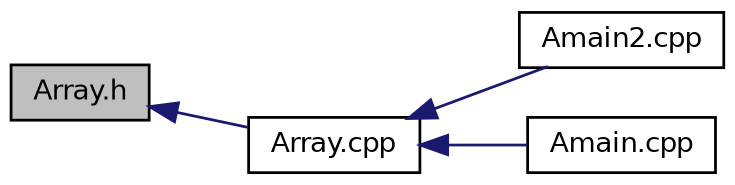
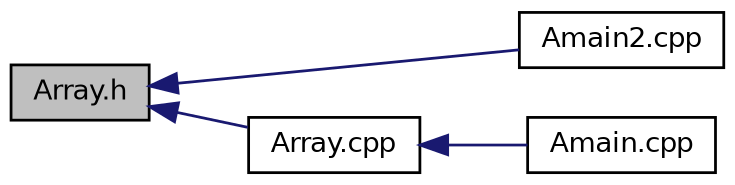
edge "Amain2.cpp" -> "Array.cpp": now "Amain2.cpp" -> "Array.h"
